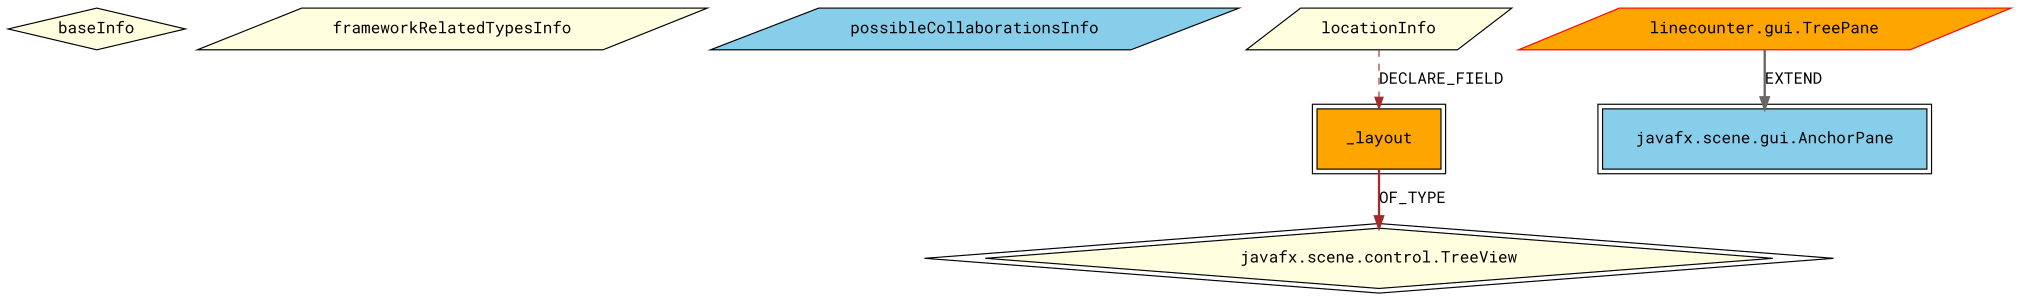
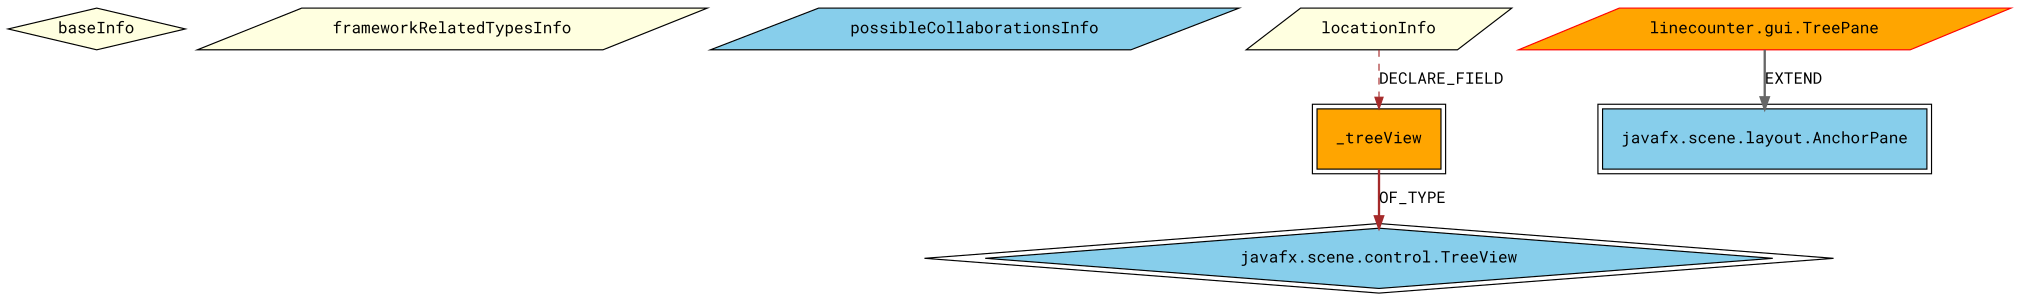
node "_layout": label "_layout" -> "_treeView"
node "javafx.scene.gui.AnchorPane": label "javafx.scene.gui.AnchorPane" -> "javafx.scene.layout.AnchorPane"
node "javafx.scene.control.TreeView": fillcolor lightyellow -> skyblue
